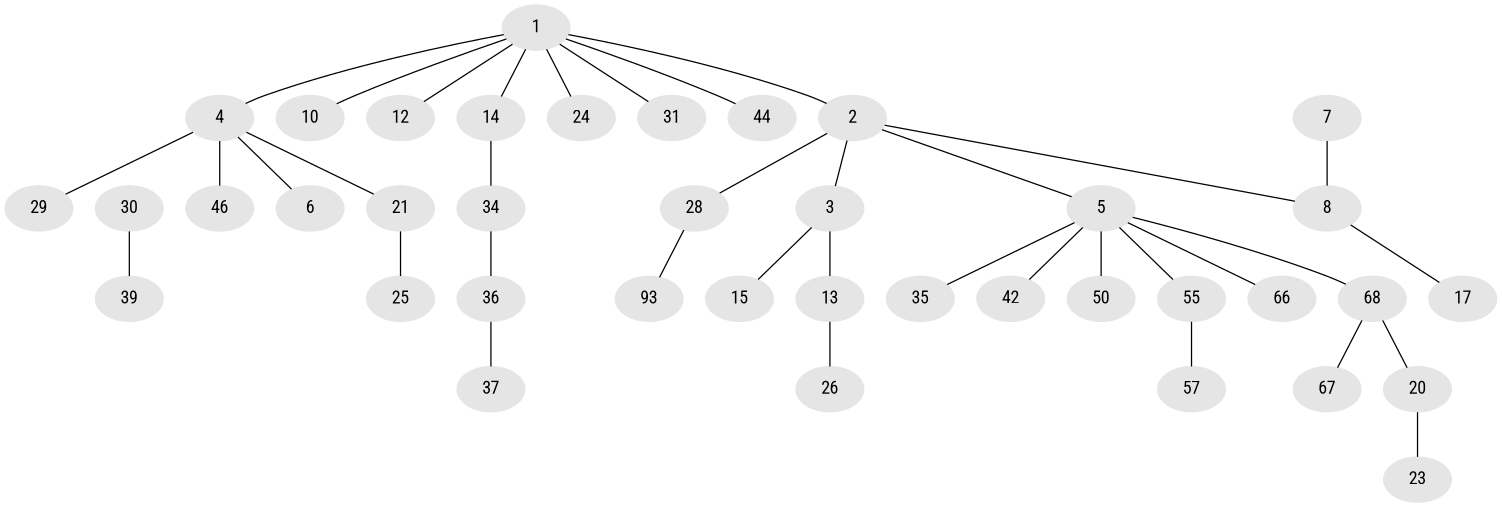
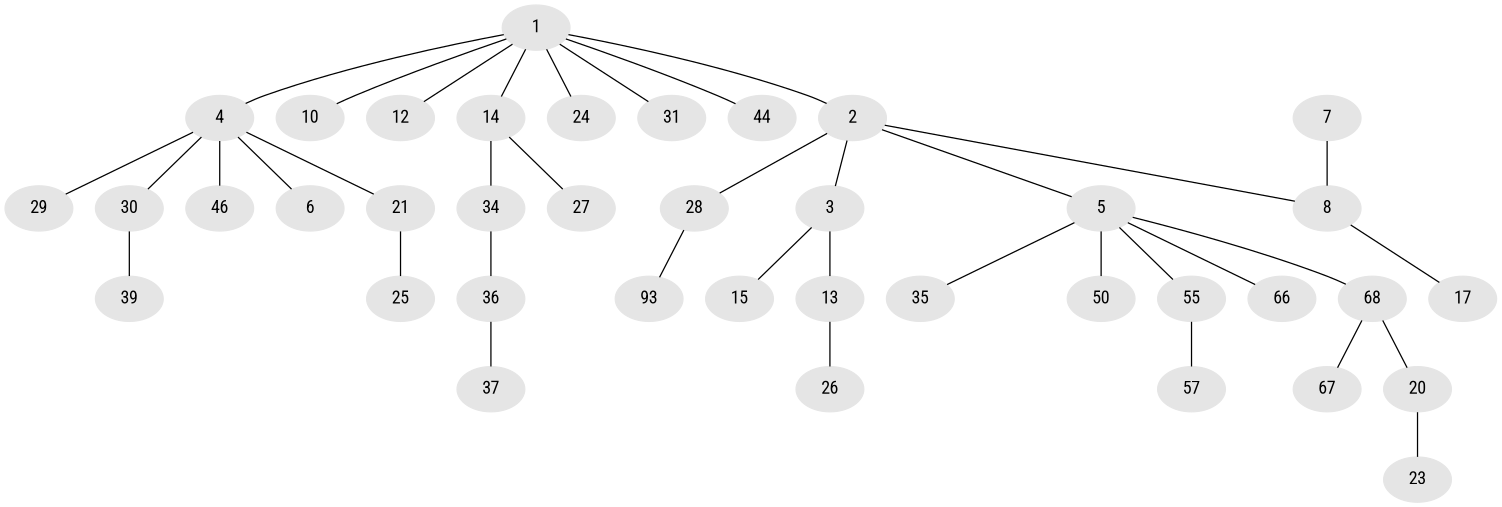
edge "4" -- "30": added
node "27": added
node "42": removed
